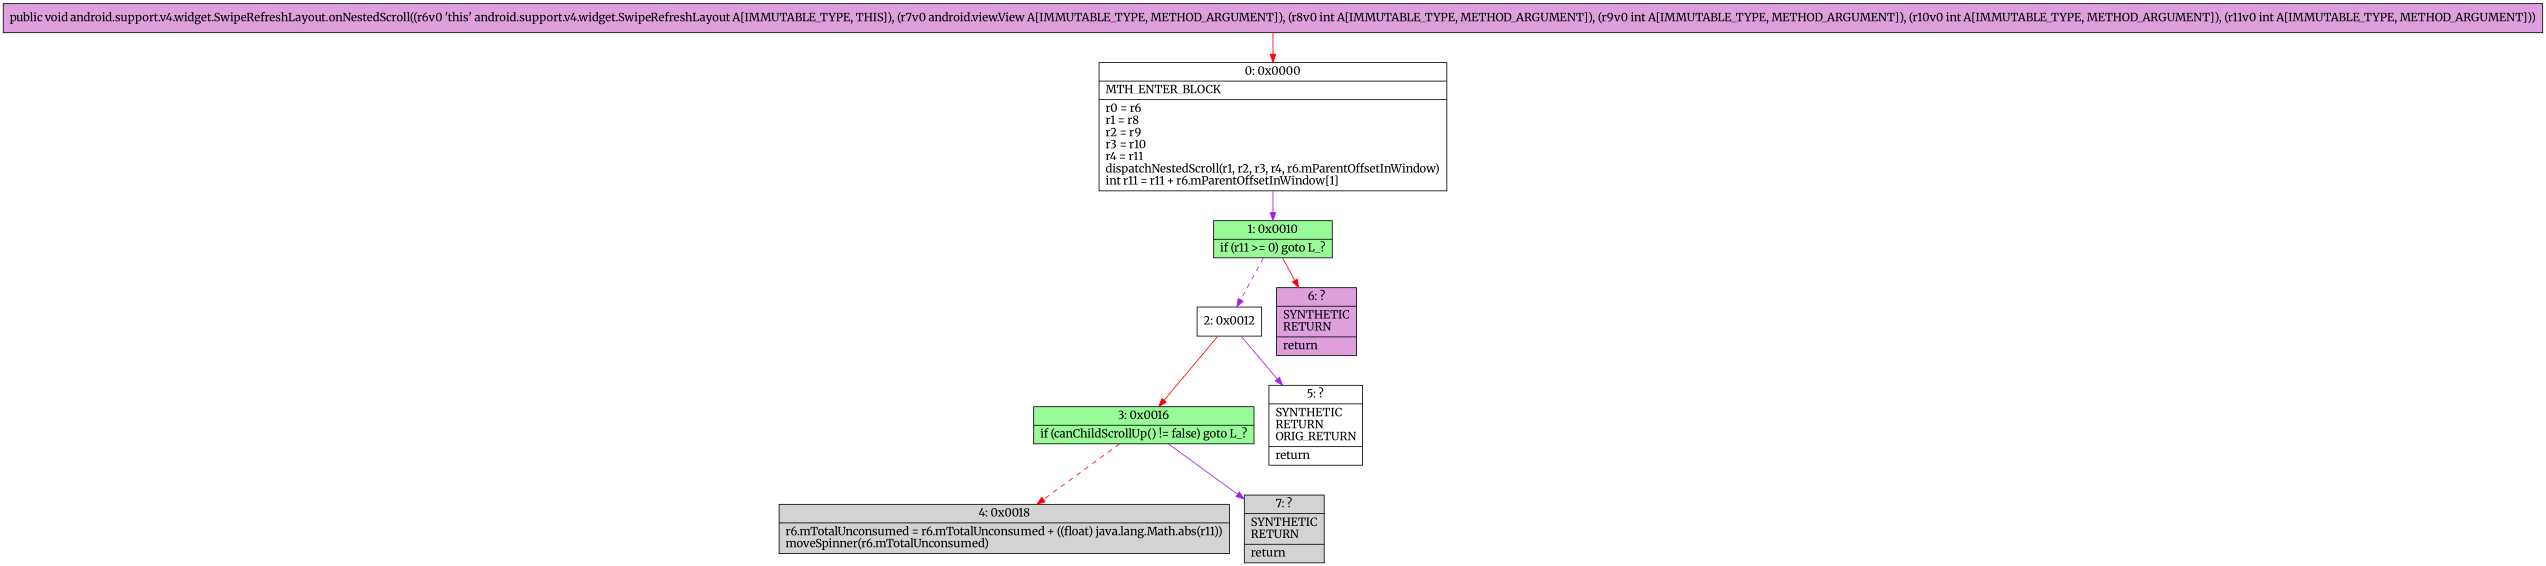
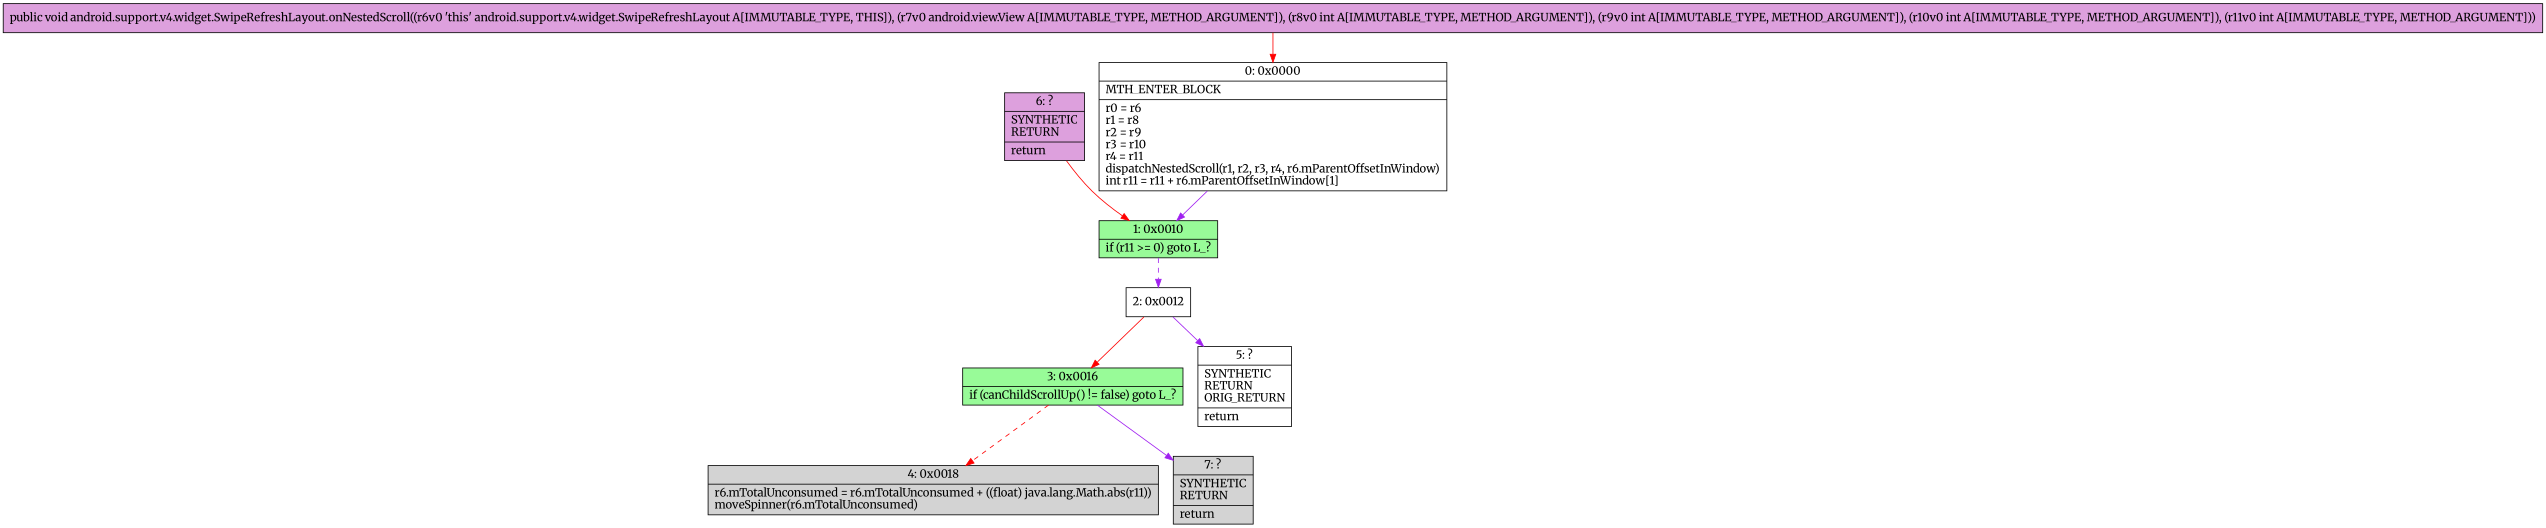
edge "1: 0x0010" -> "6: ?": reversed
